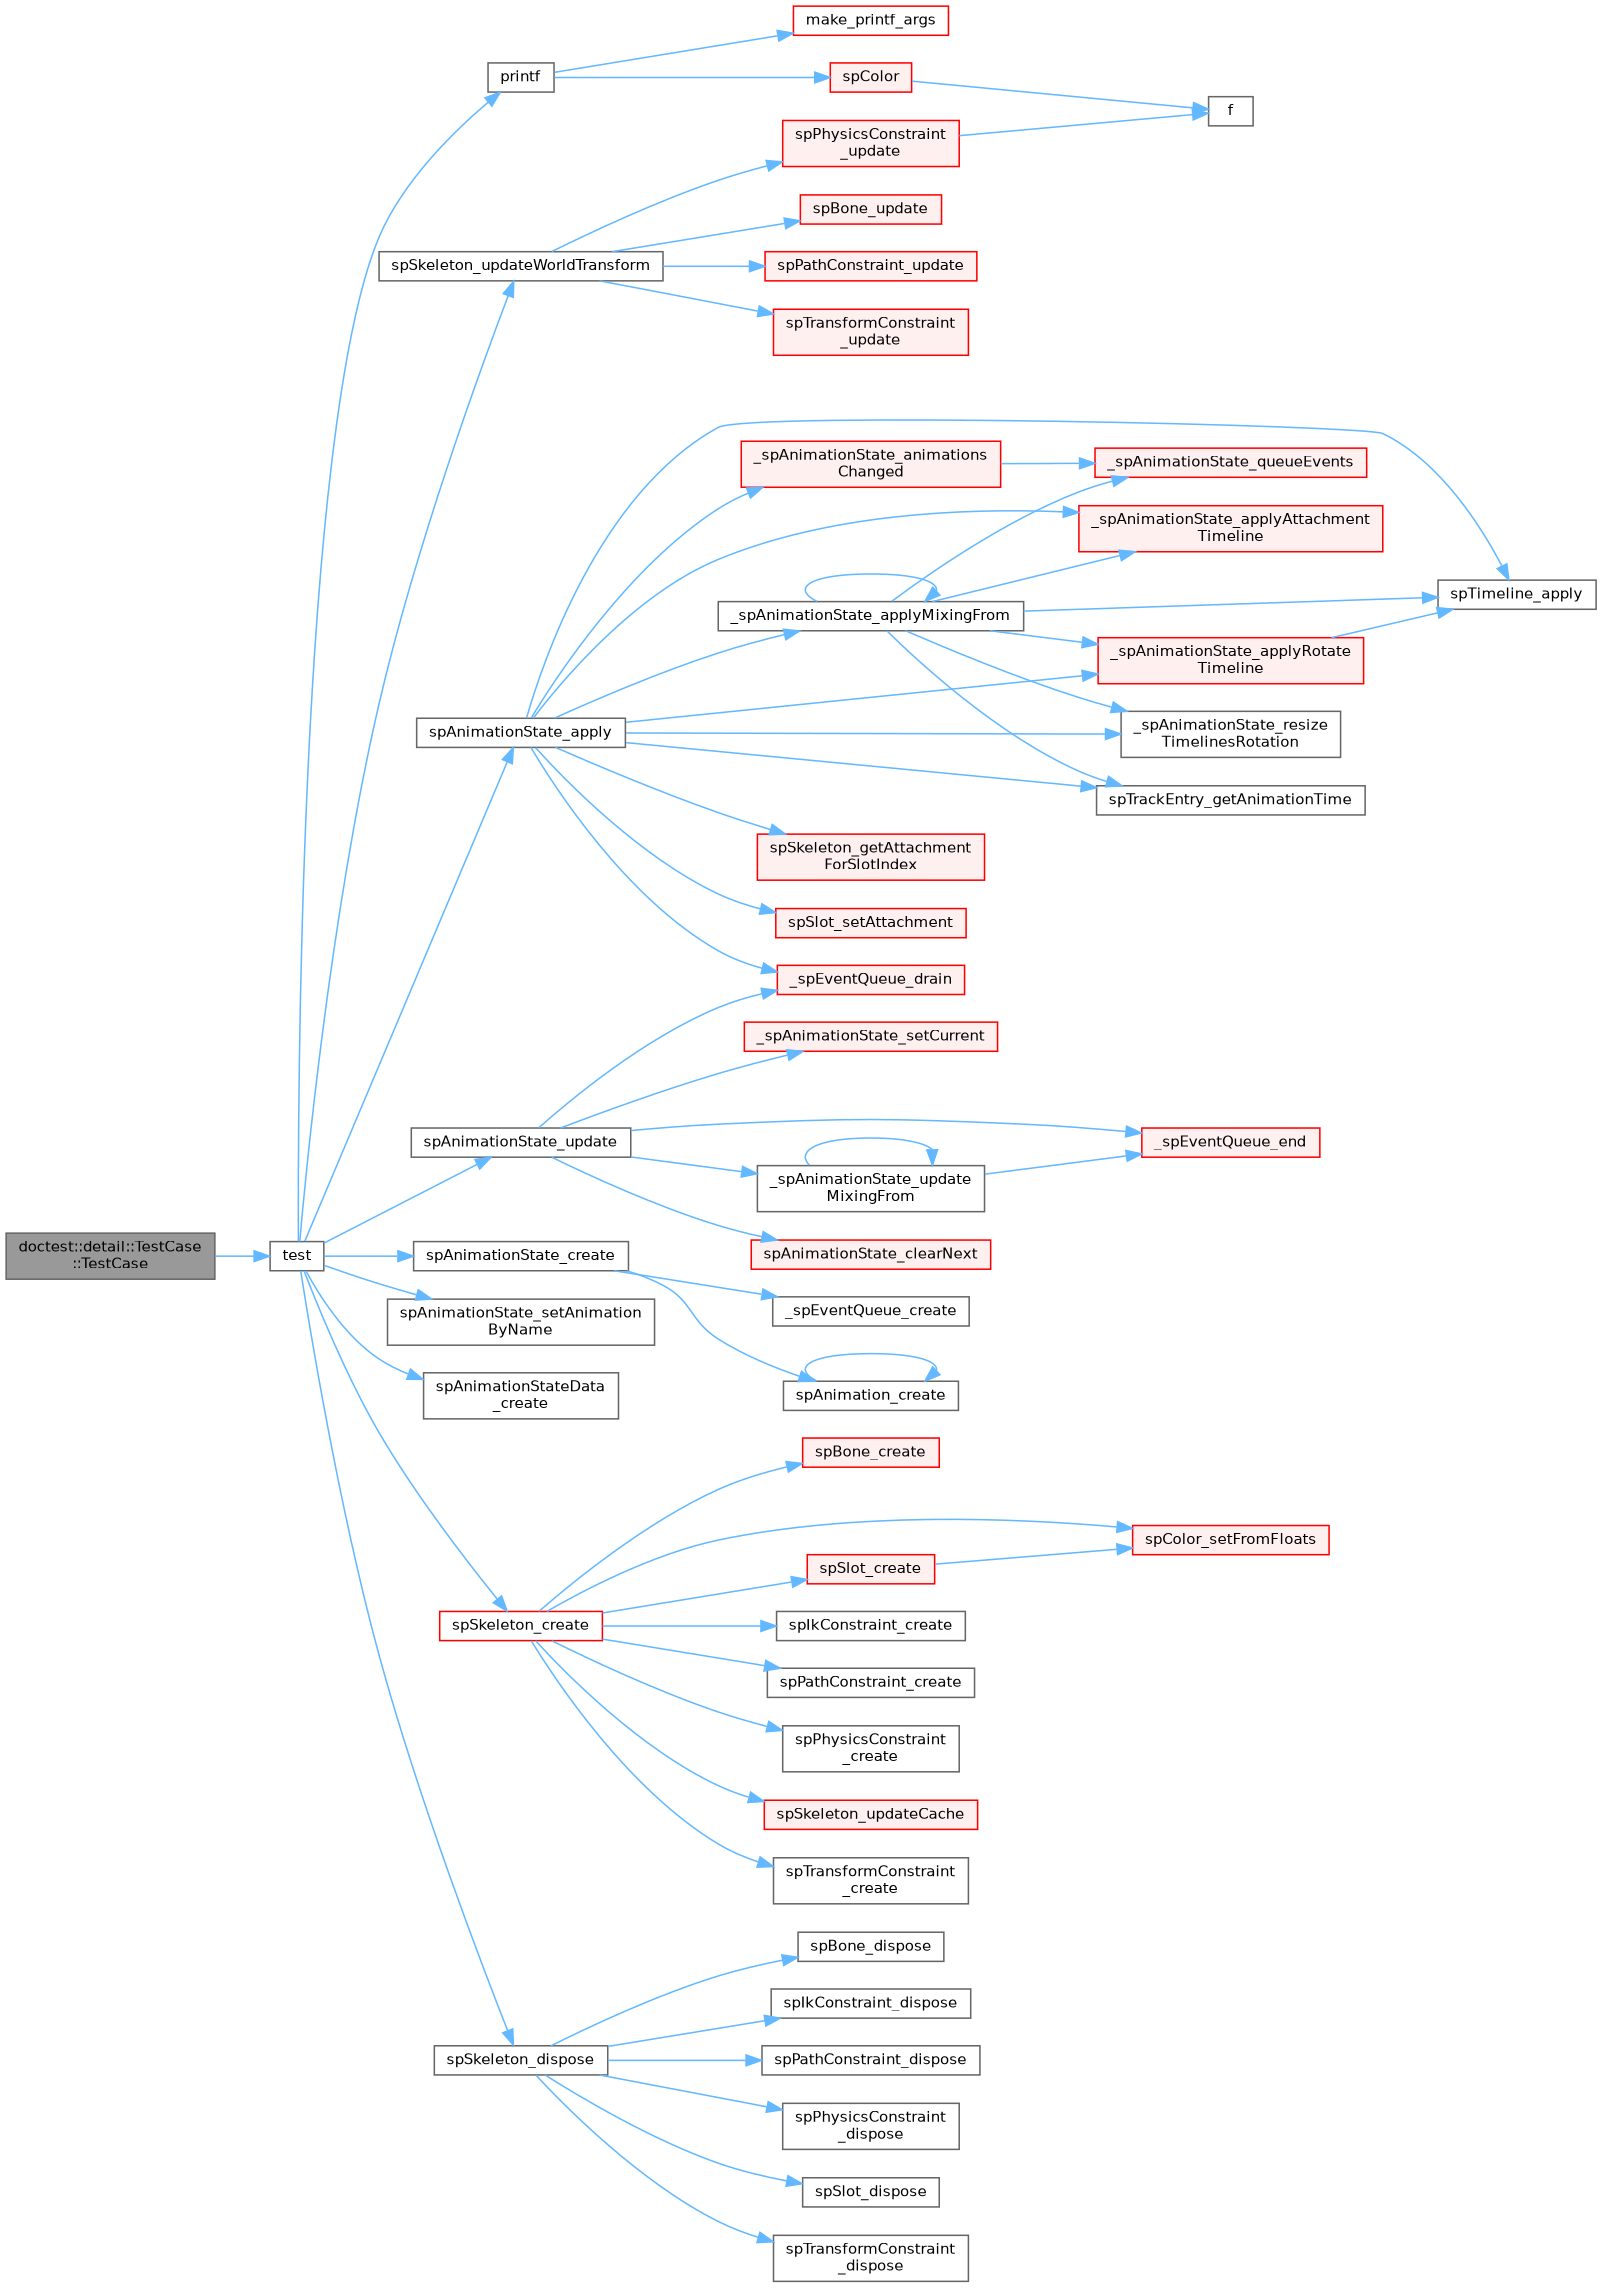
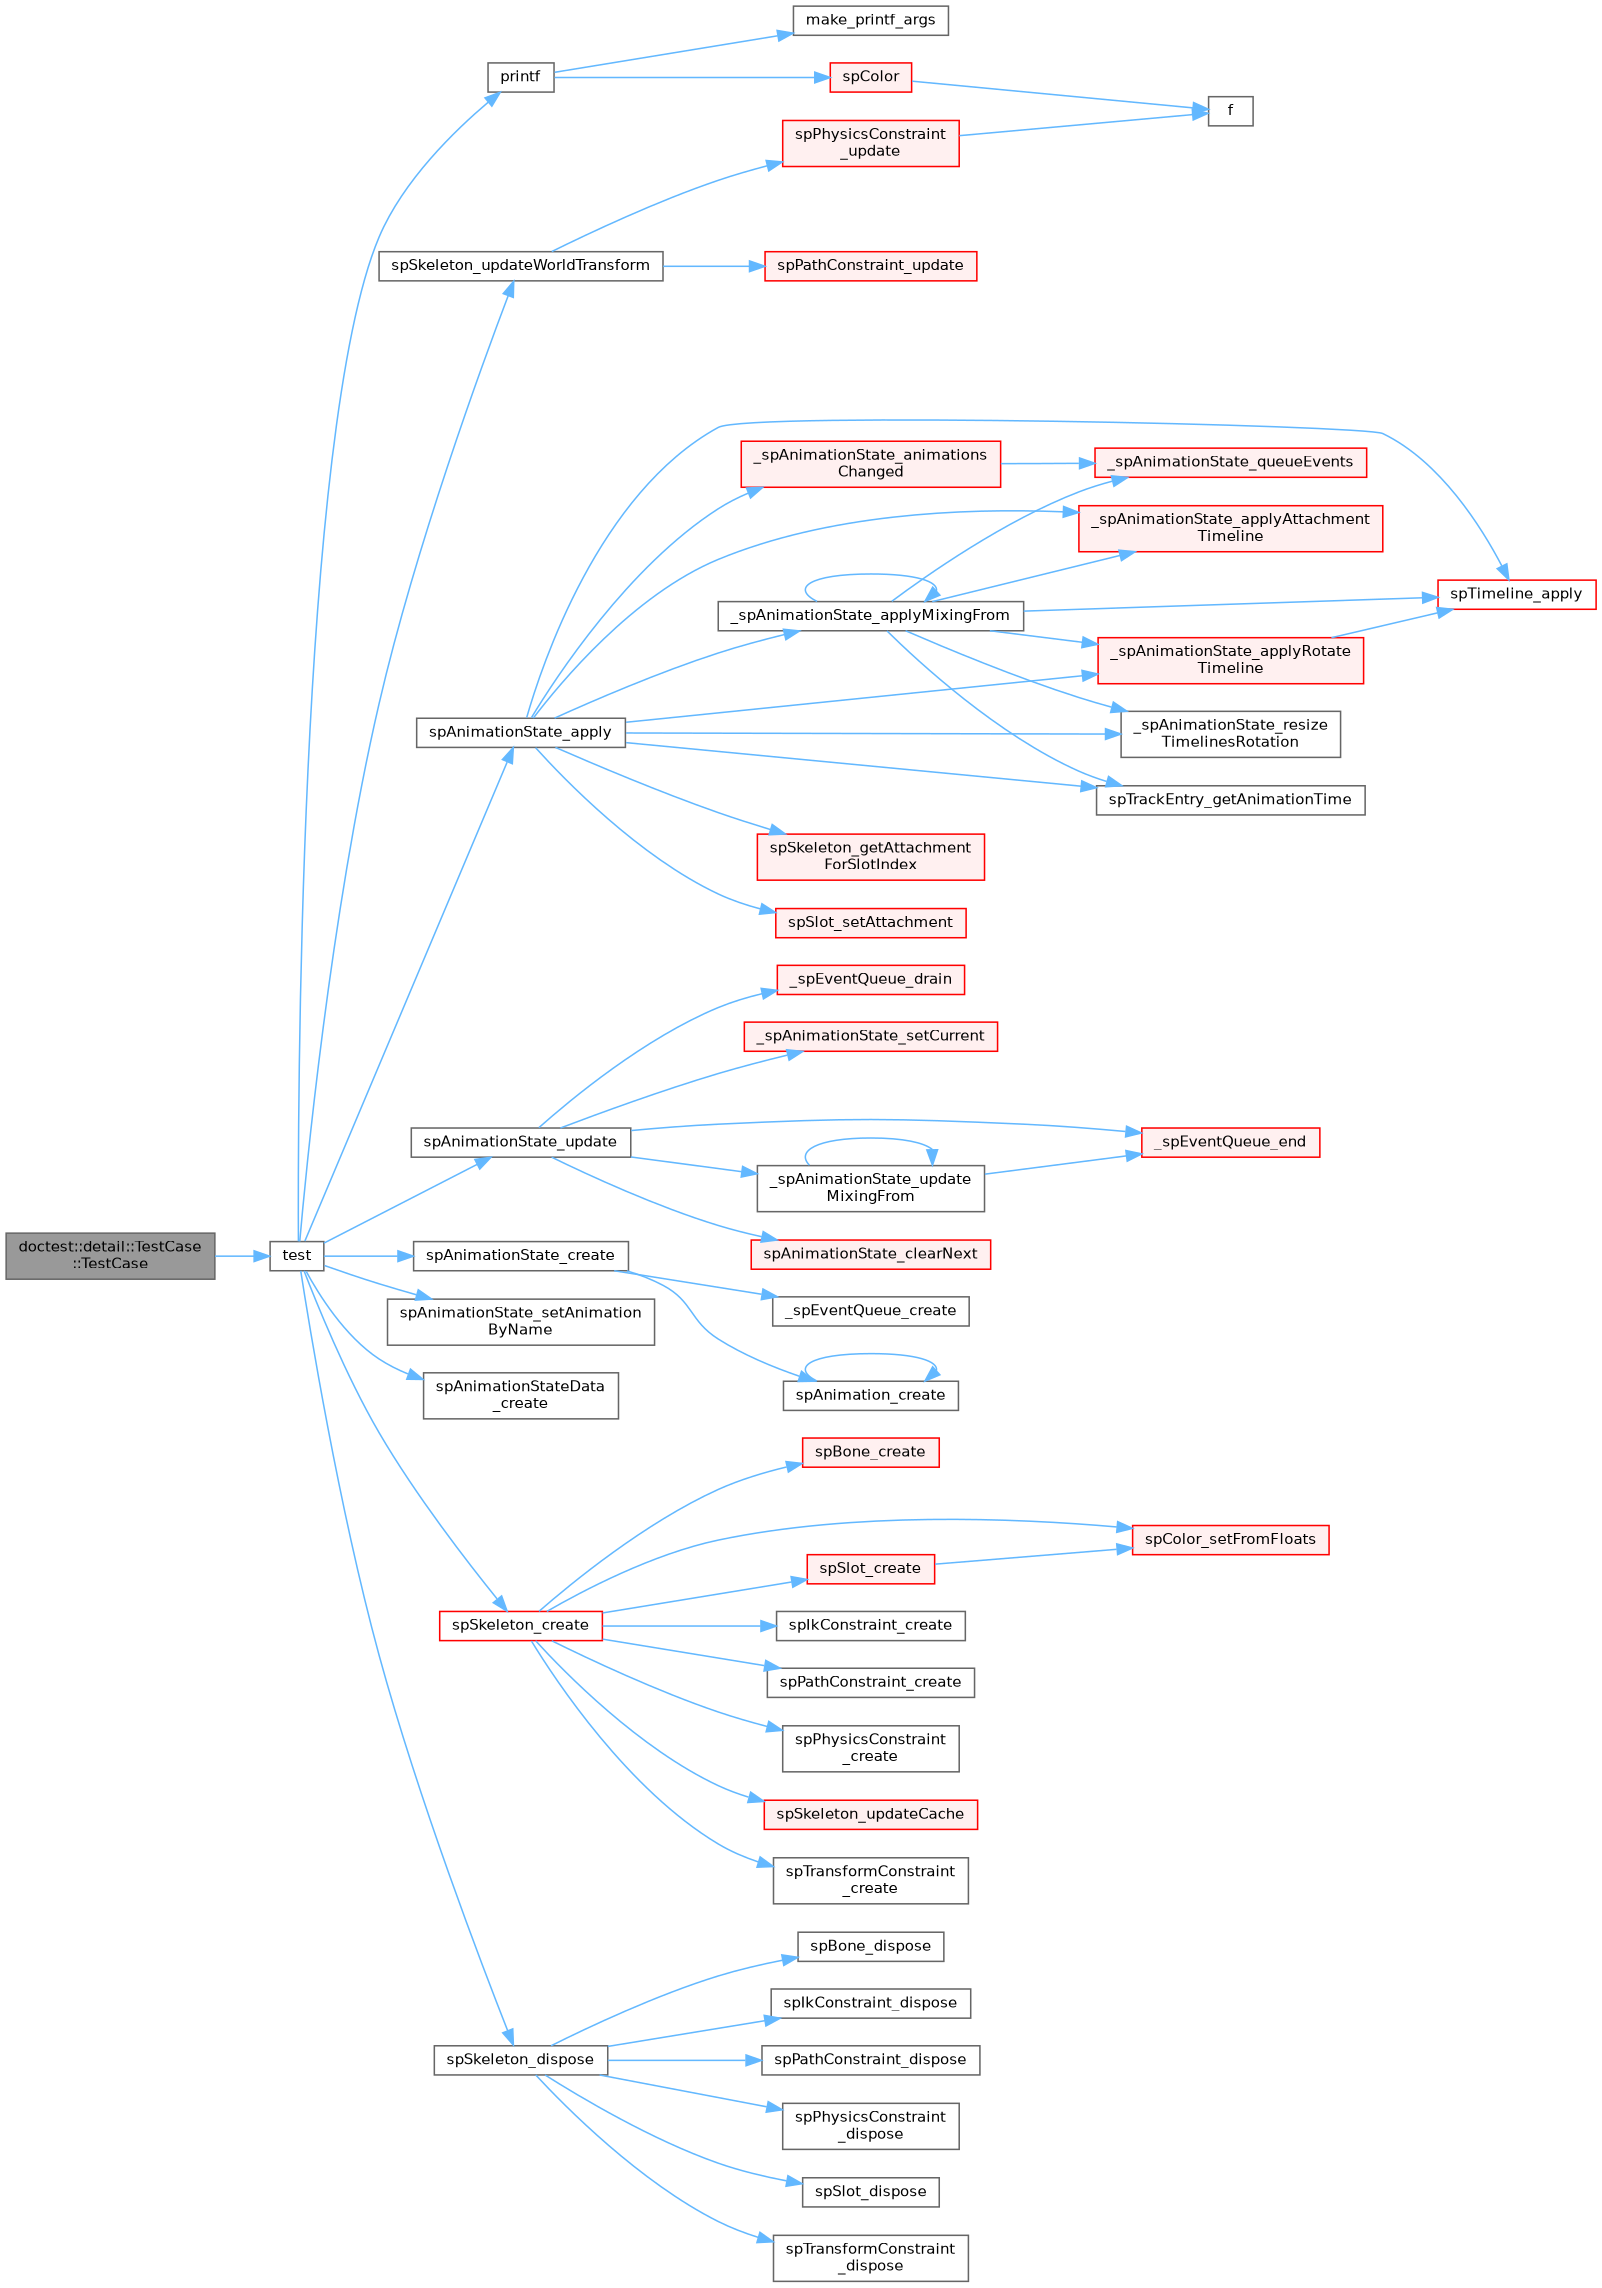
node "make_printf_args": color red -> grey40
node "spBone_update": removed
node "spTransformConstraint _update": removed
node "spTimeline_apply": color grey40 -> red
edge "spAnimationState_apply" -> "_spEventQueue_drain": removed
